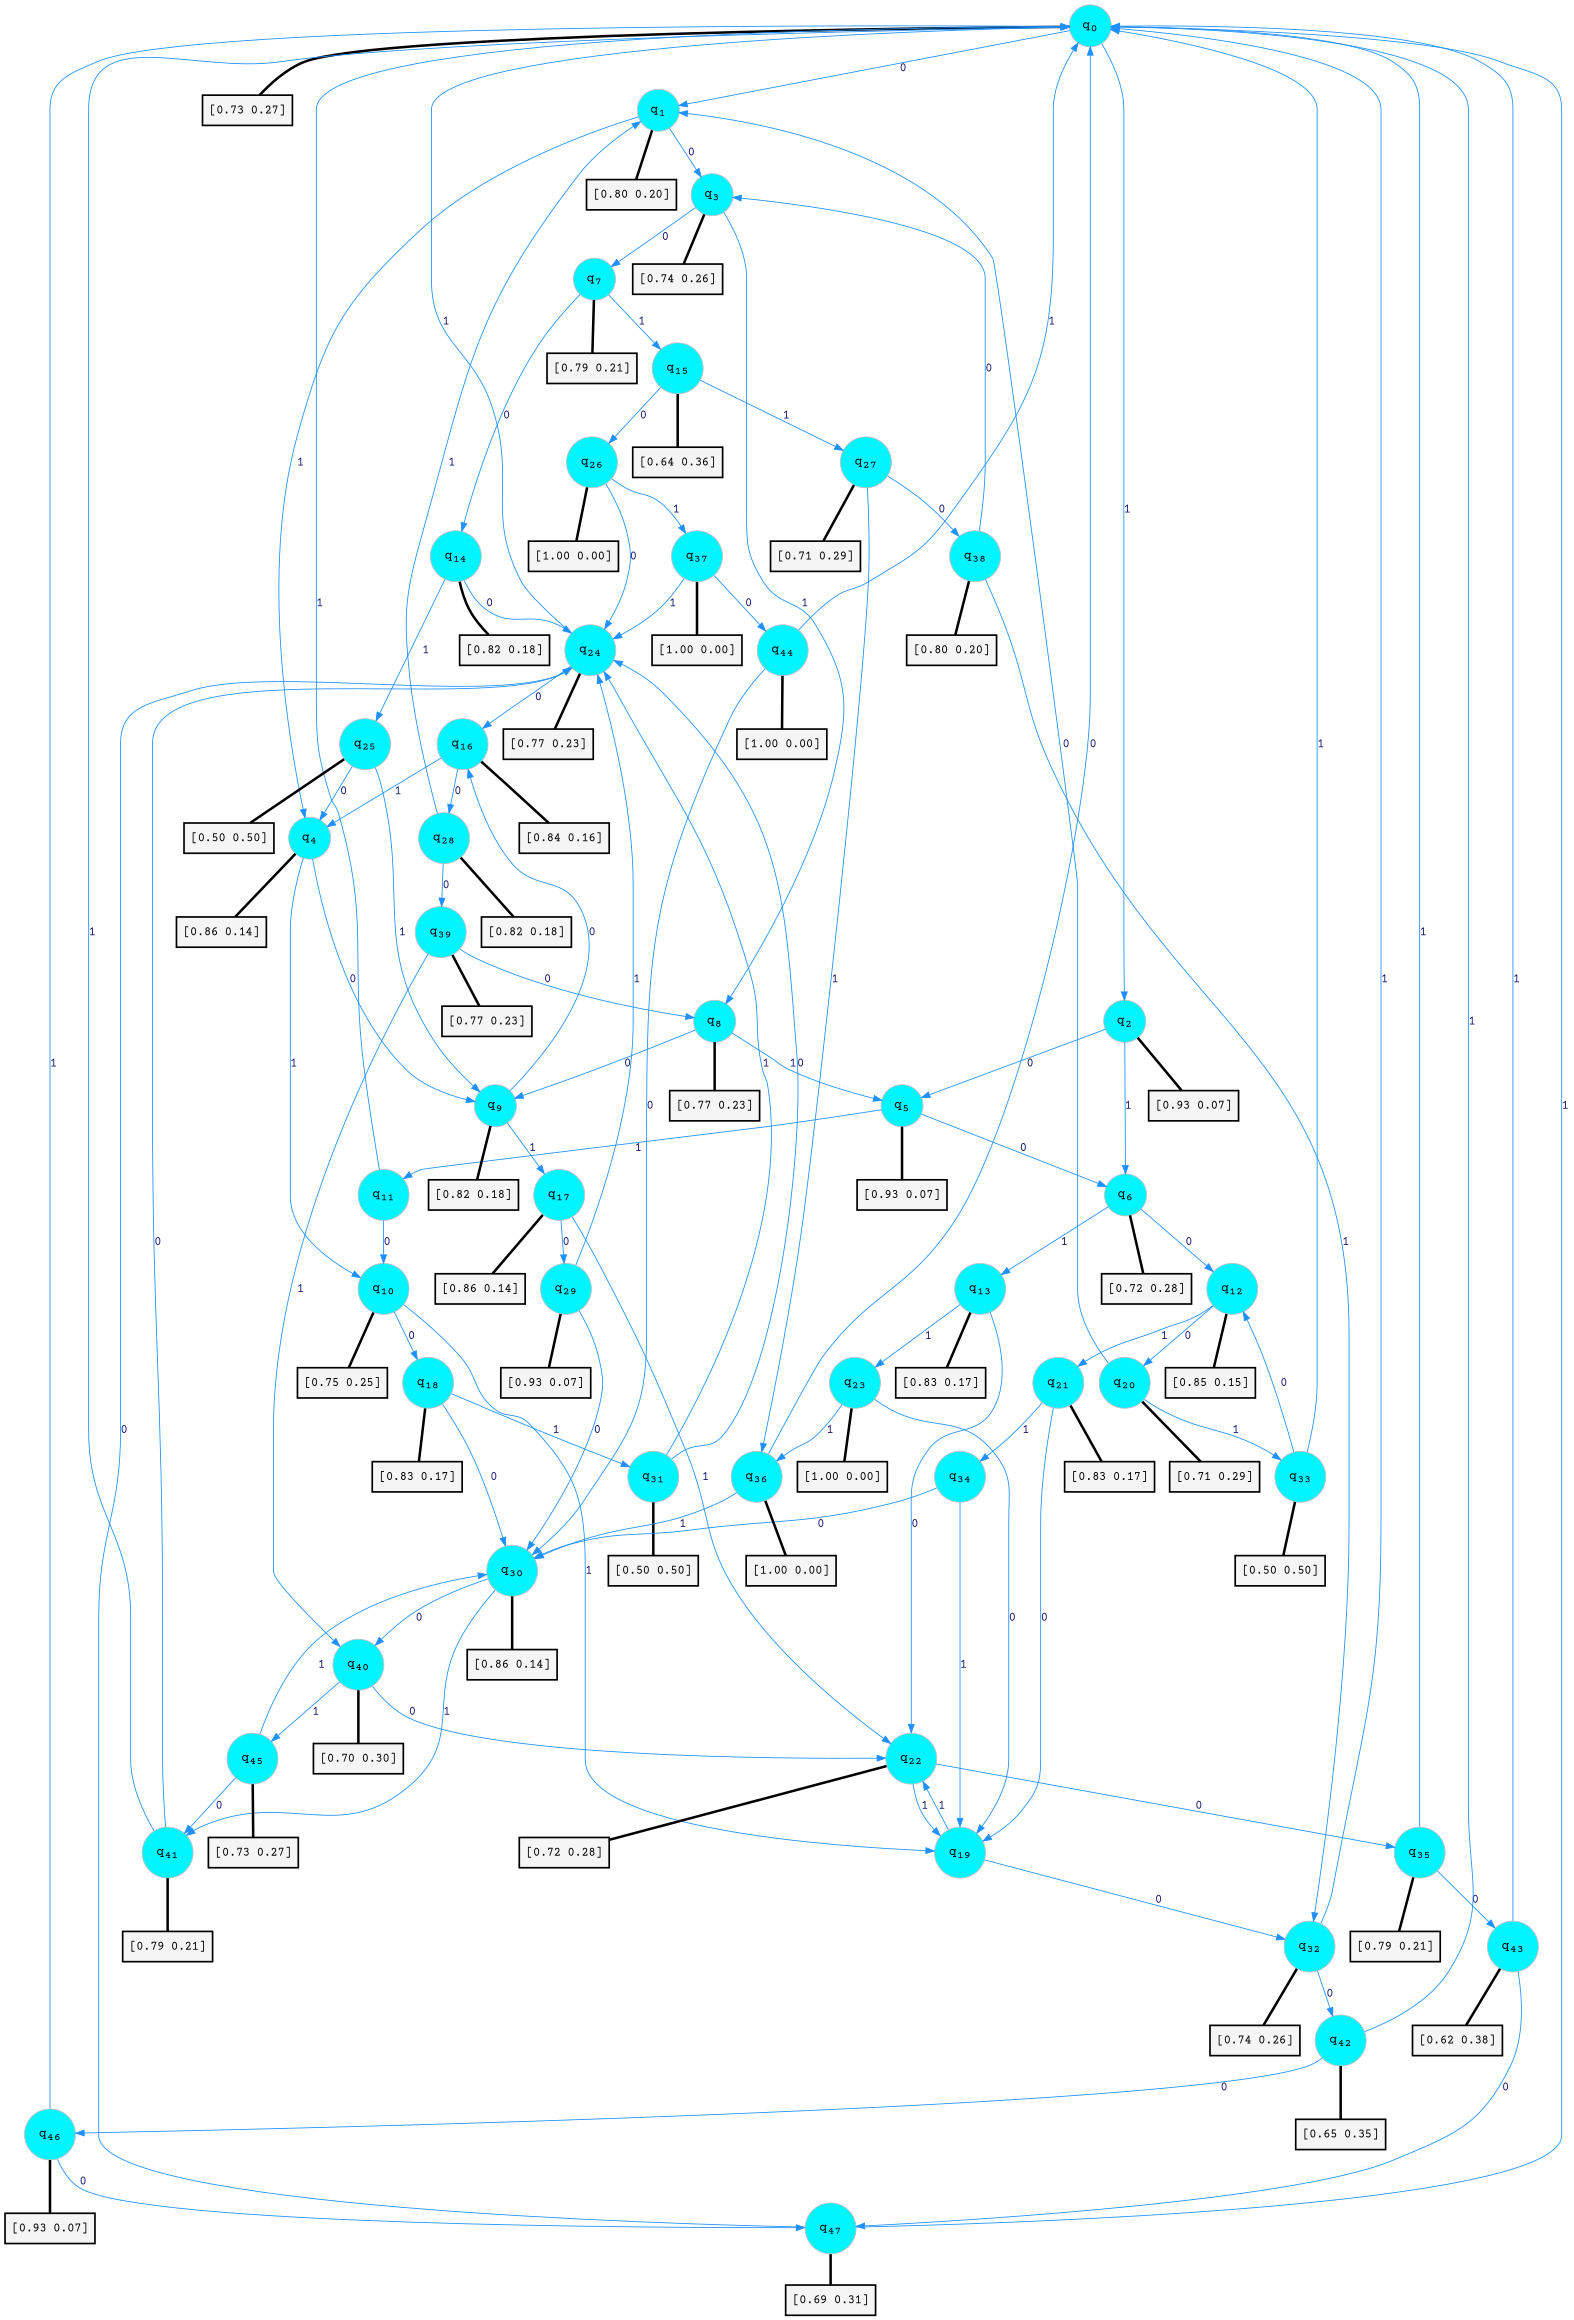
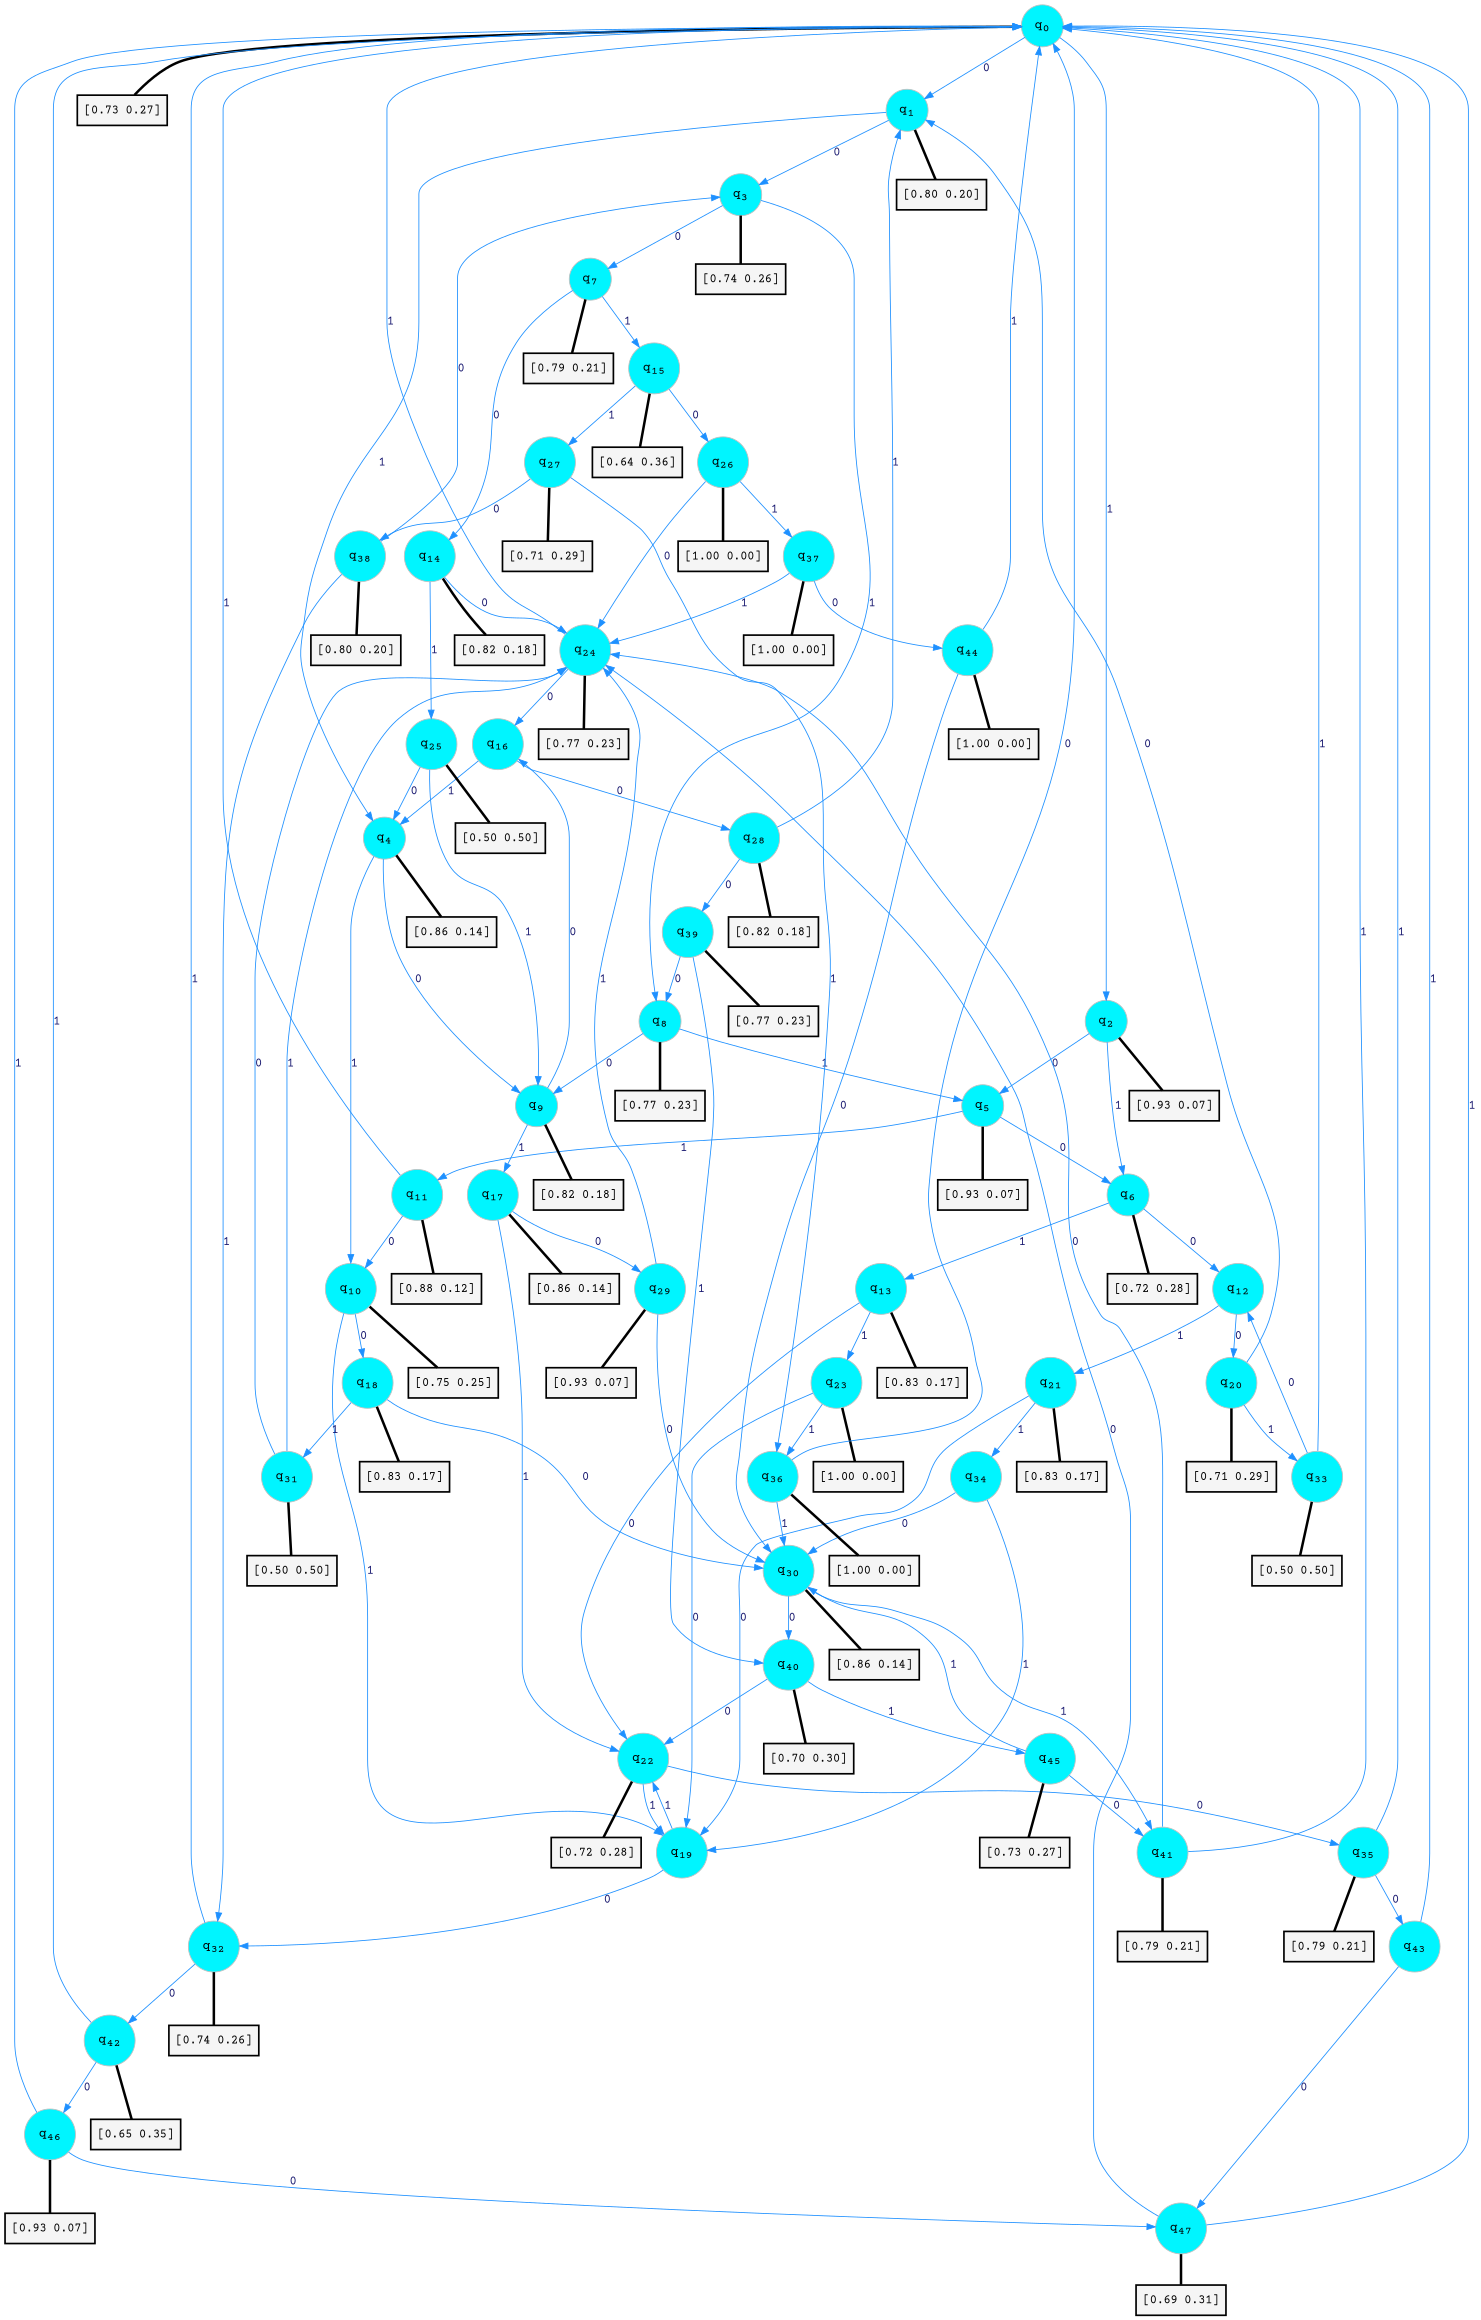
node "[0.84 0.16]": removed
node "[0.88 0.12]": added
node "[0.85 0.15]": removed
node "[0.62 0.38]": removed
